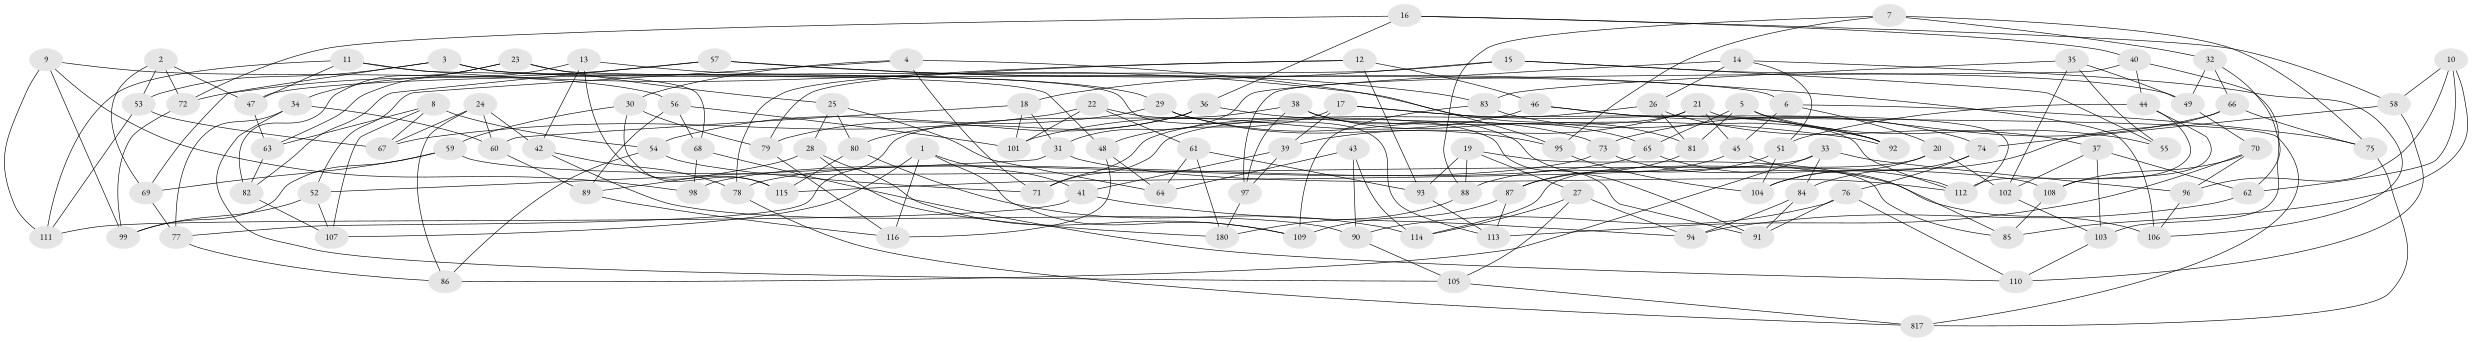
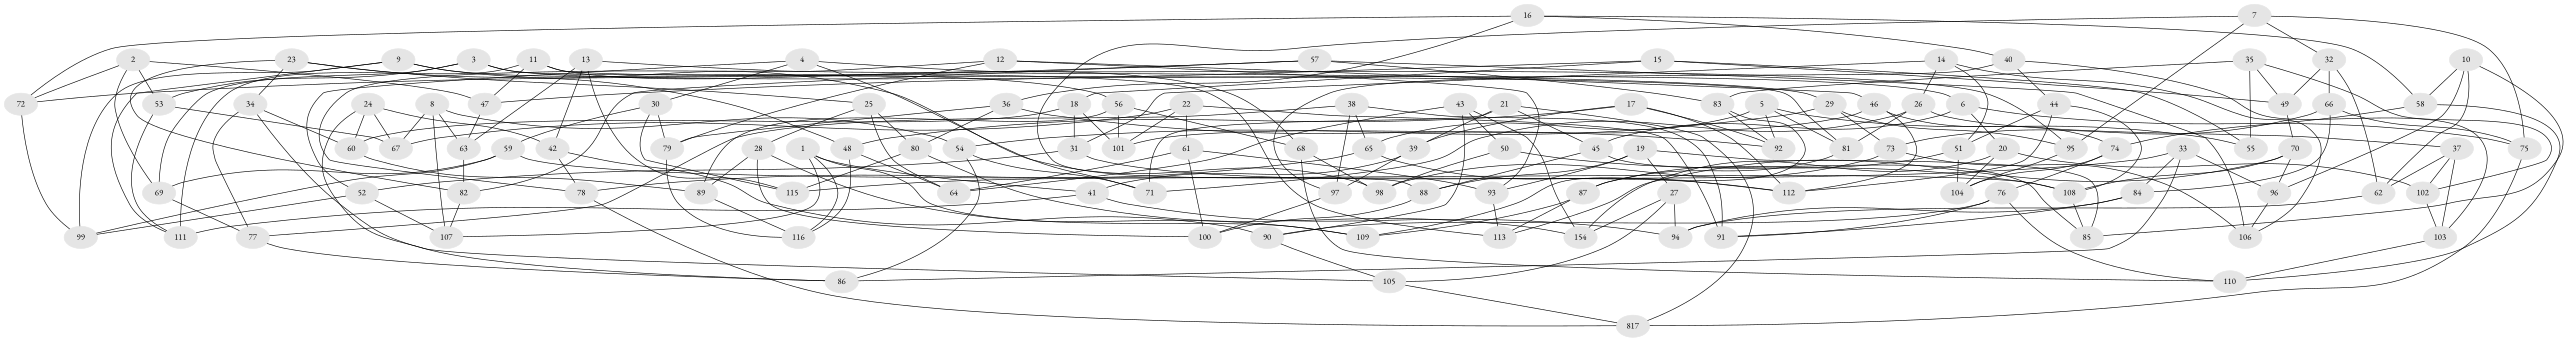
node "50": added
node "180": label "180" -> "100"
node "114": label "114" -> "154"
